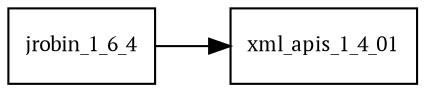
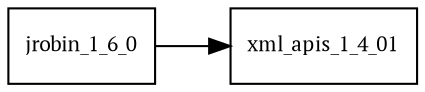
node "jrobin_1_6_4": label "jrobin_1_6_4" -> "jrobin_1_6_0"
